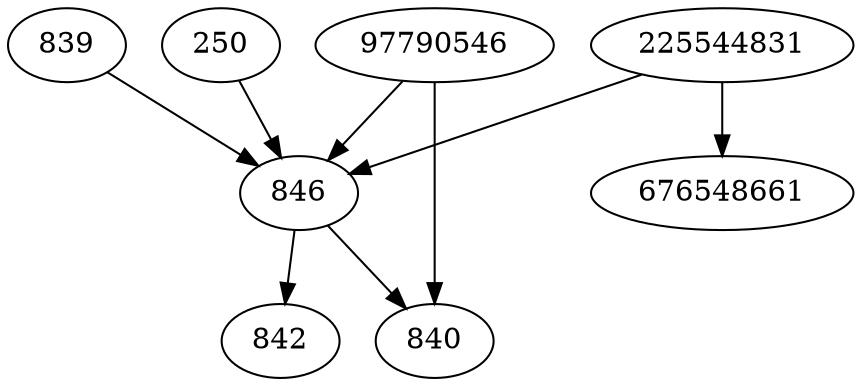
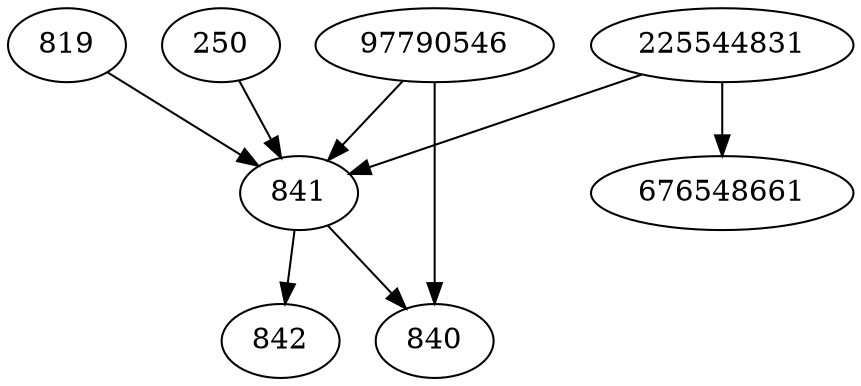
node "839": label "839" -> "819"
node "846": label "846" -> "841"
